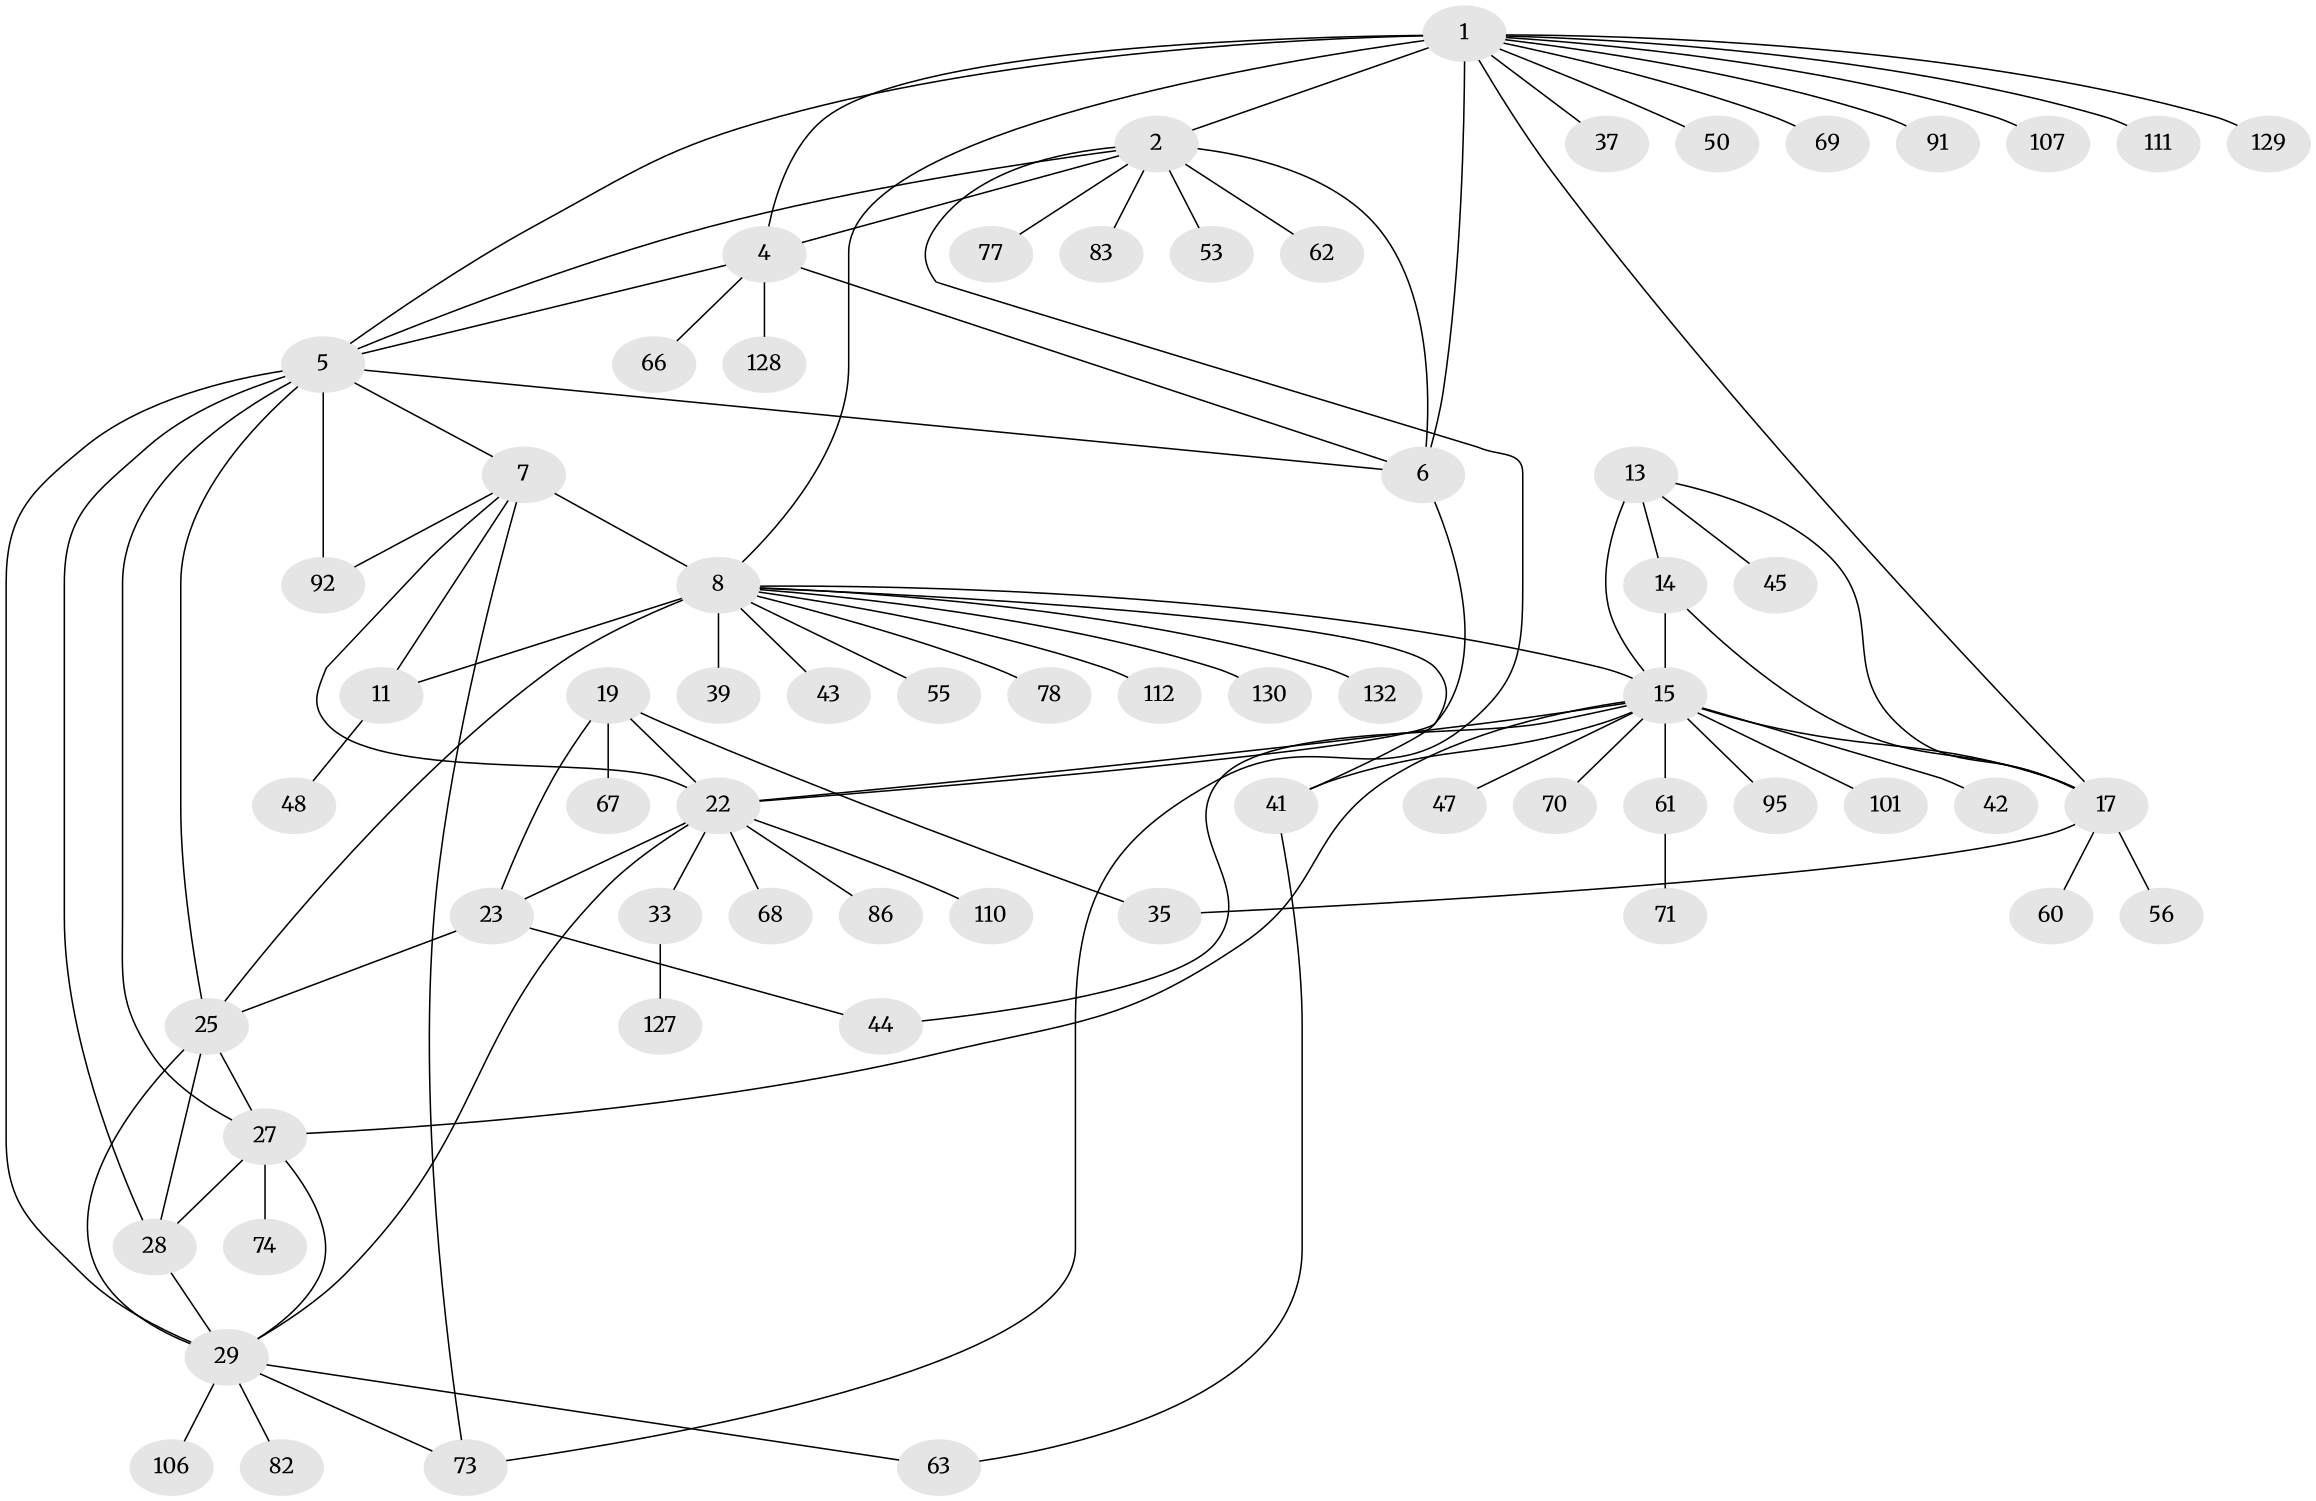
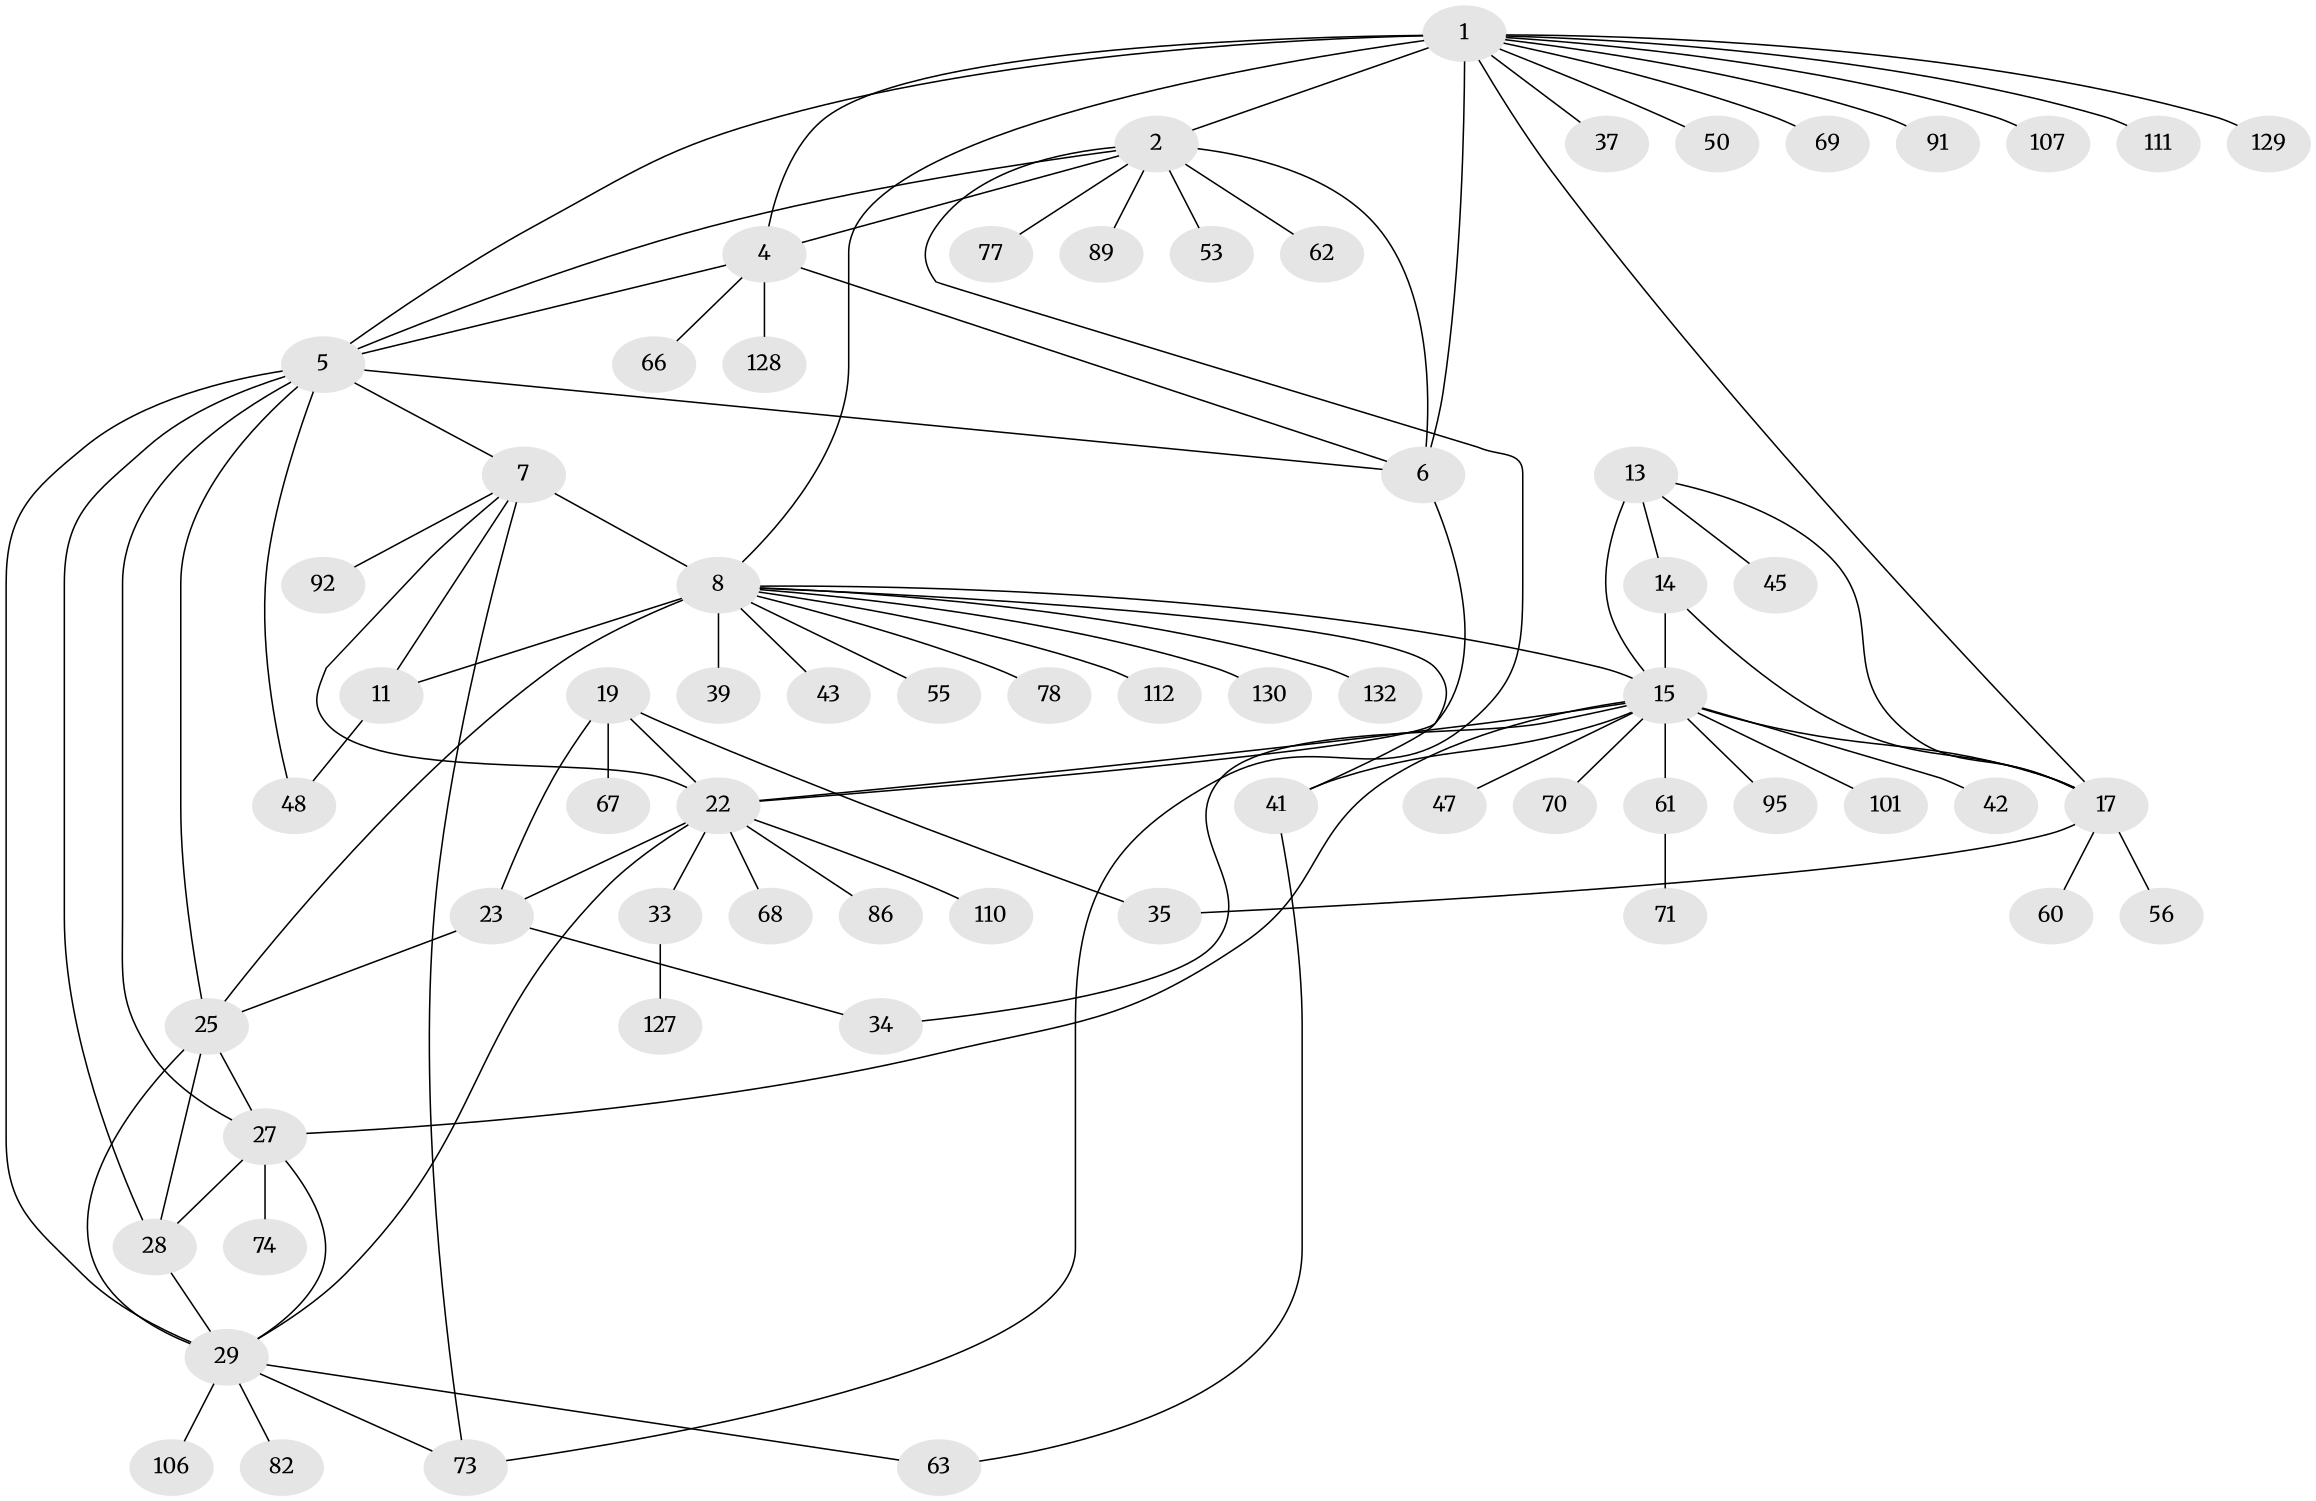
node "83": label "83" -> "89"
edge "5" -- "92": now "5" -- "48"
node "44": label "44" -> "34"
